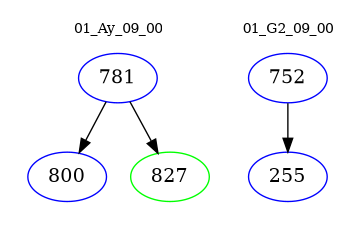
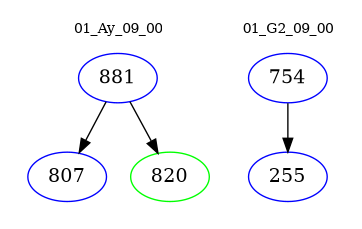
node "781": label "781" -> "881"
node "752": label "752" -> "754"
node "800": label "800" -> "807"
node "827": label "827" -> "820"
